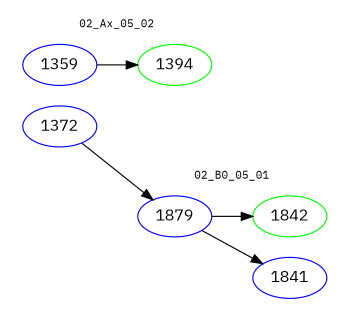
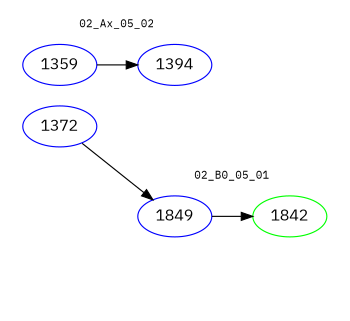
node "1394": color green -> blue
node "1879": label "1879" -> "1849"
node "1841": removed
